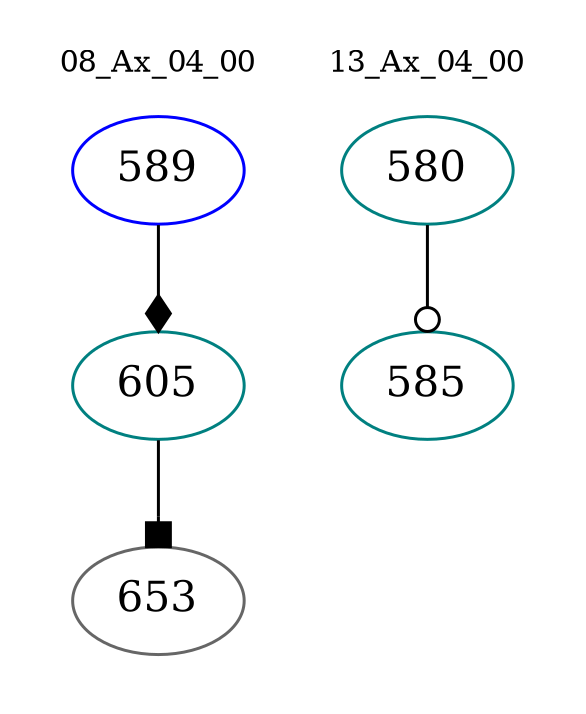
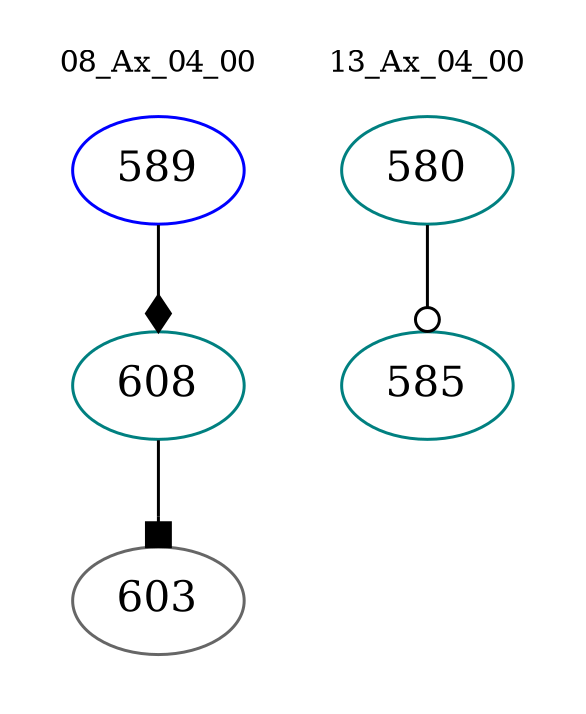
node "605": label "605" -> "608"
node "653": label "653" -> "603"
